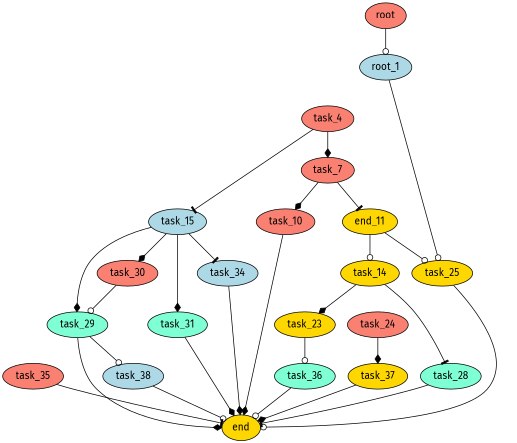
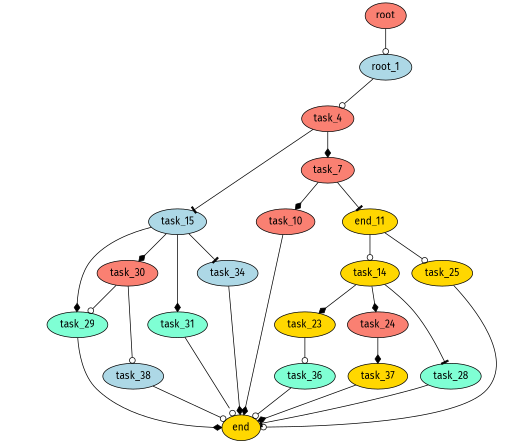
edge "root_1" -> "task_25": now "root_1" -> "task_4"
edge "task_14" -> "task_24": added
edge "task_29" -> "task_38": now "task_30" -> "task_38"
edge "task_31" -> "end": arrowhead diamond -> odot
node "task_35": removed
